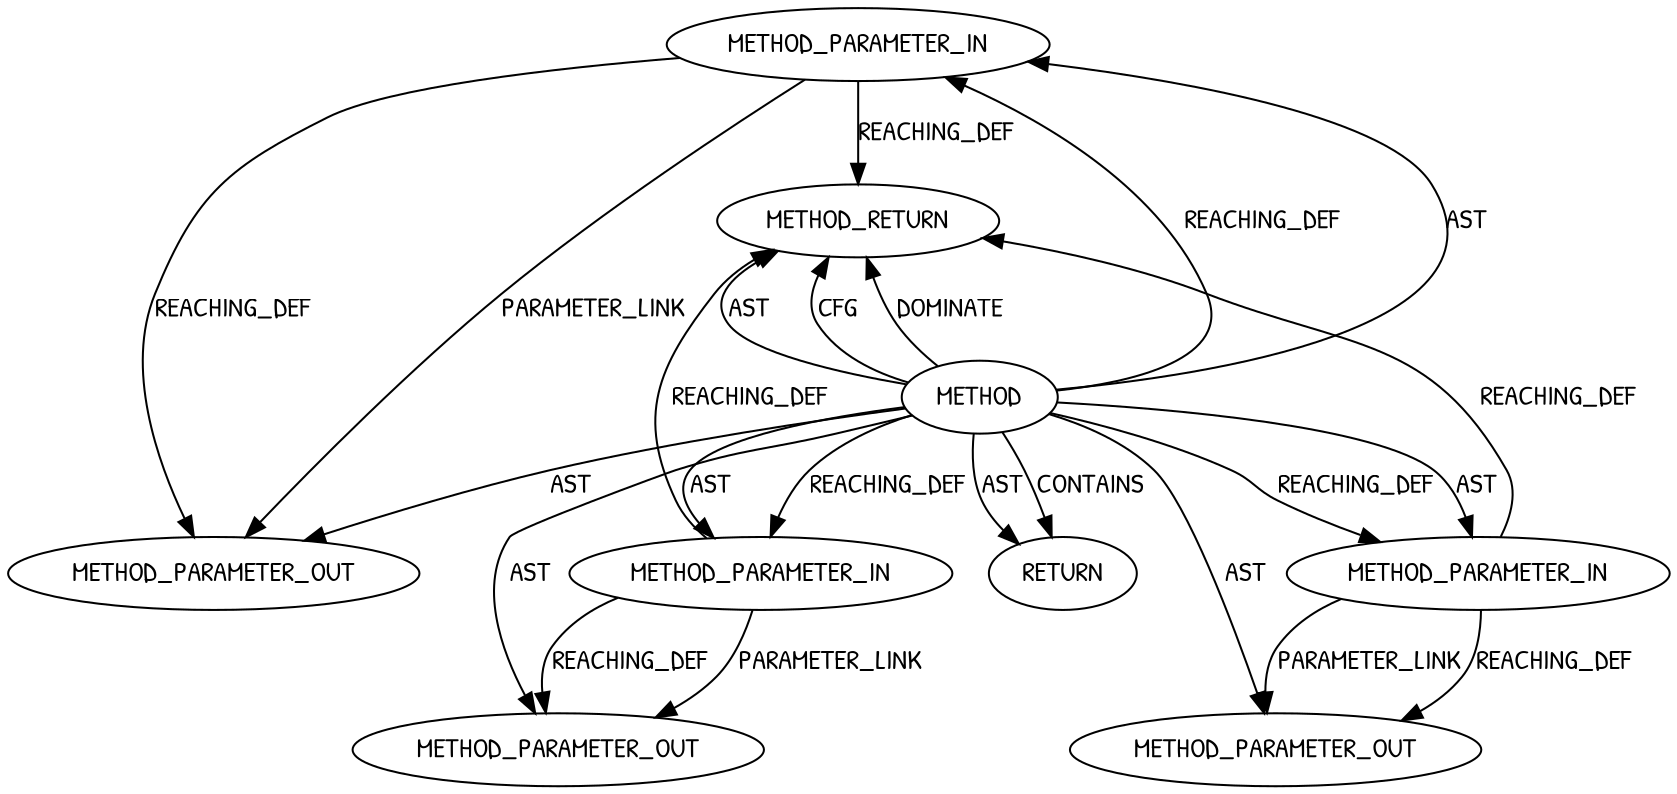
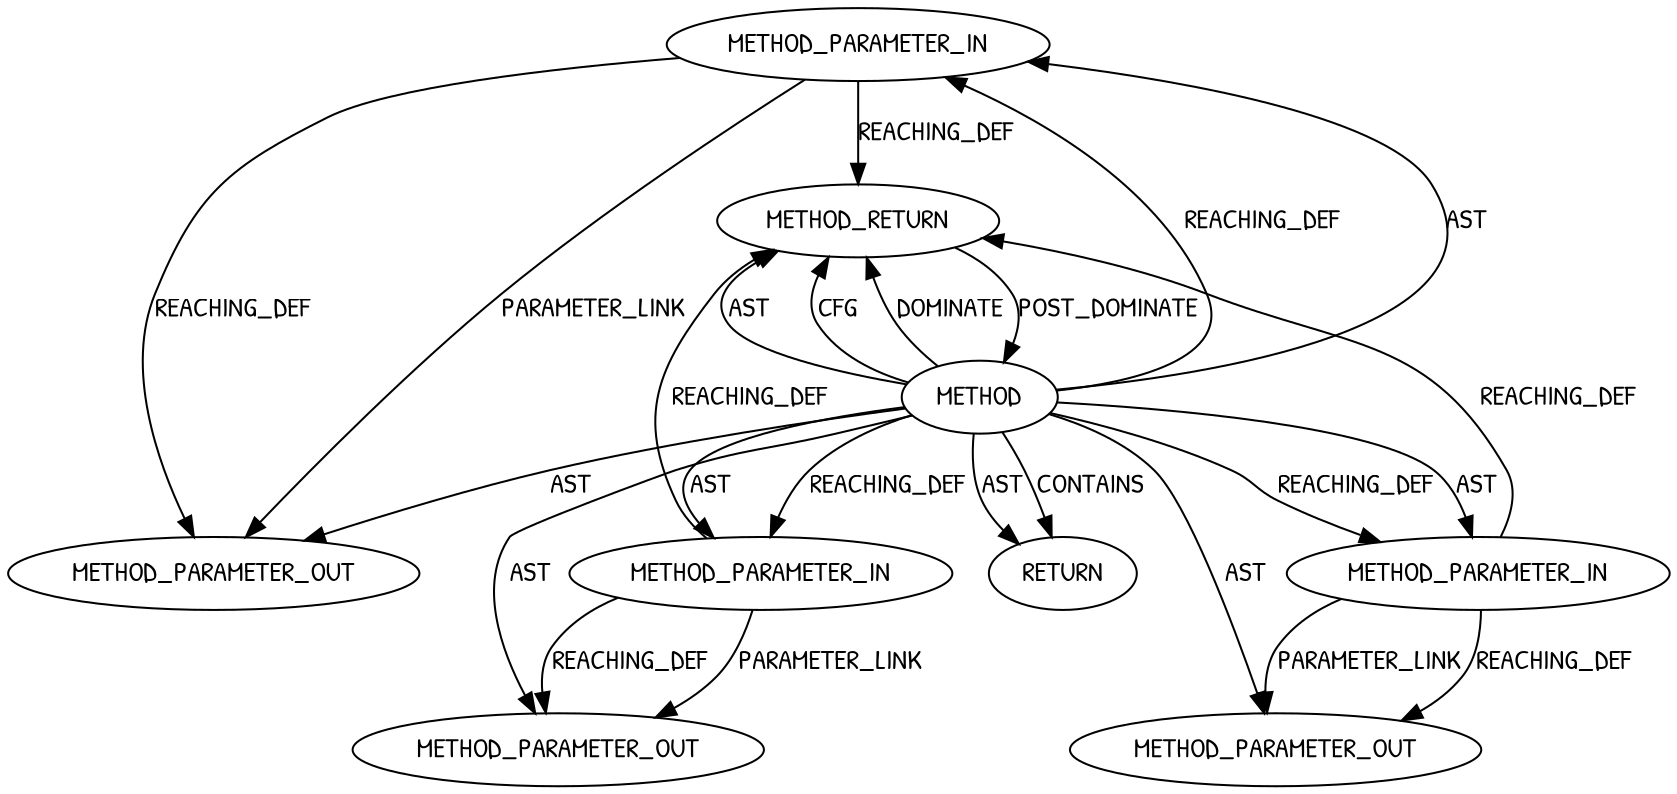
edge "METHOD_RETURN" -> "METHOD": added, label "POST_DOMINATE"
